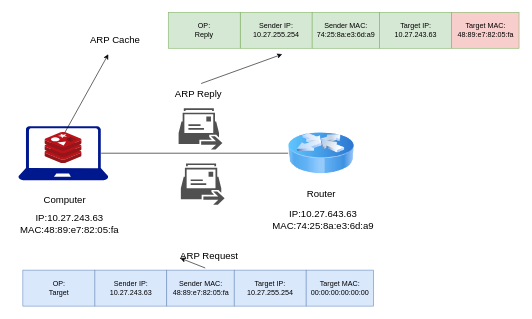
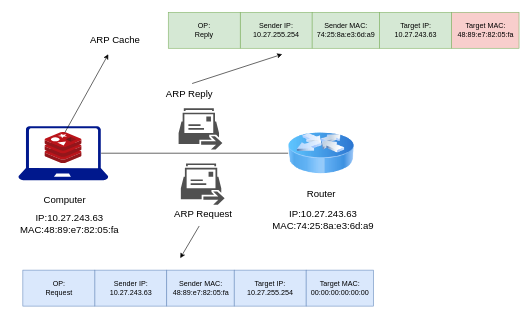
node "ARP Reply": moved (198, 93) -> (189, 93)
node "IP:10.27.643.63 MAC:74:25:8a:e3:6d:a9": label "IP:10.27.643.63 MAC:74:25:8a:e3:6d:a9" -> "IP:10.27.243.63 MAC:74:25:8a:e3:6d:a9"
node "ARP Request": moved (209, 256) -> (203, 214)
node "OP: Target": label "OP: Target" -> "OP: Request"
